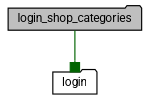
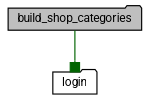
node "login_shop_categories": label "login_shop_categories" -> "build_shop_categories"
